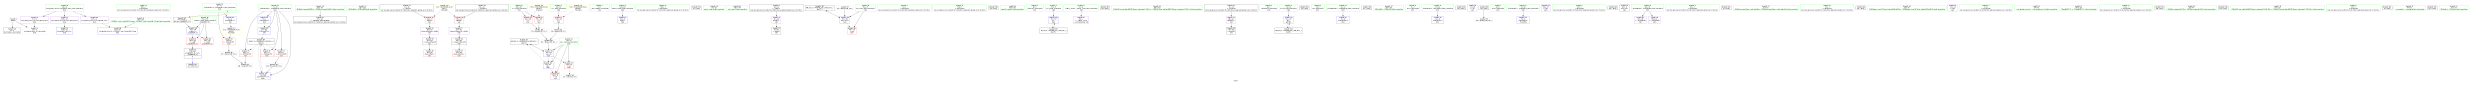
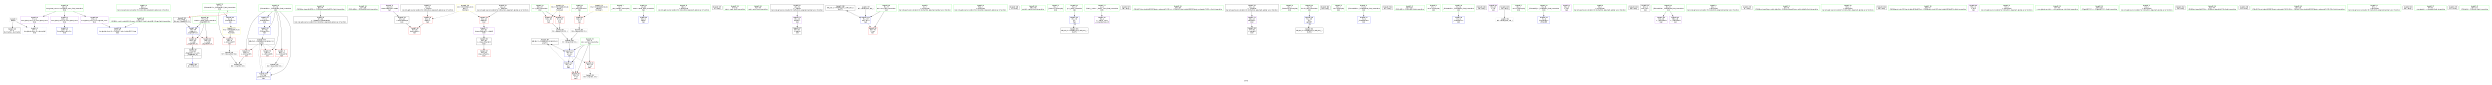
edge "NodeID: 78" -> "NodeID: 70": now "NodeID: 78" -> "NodeID: 86"
